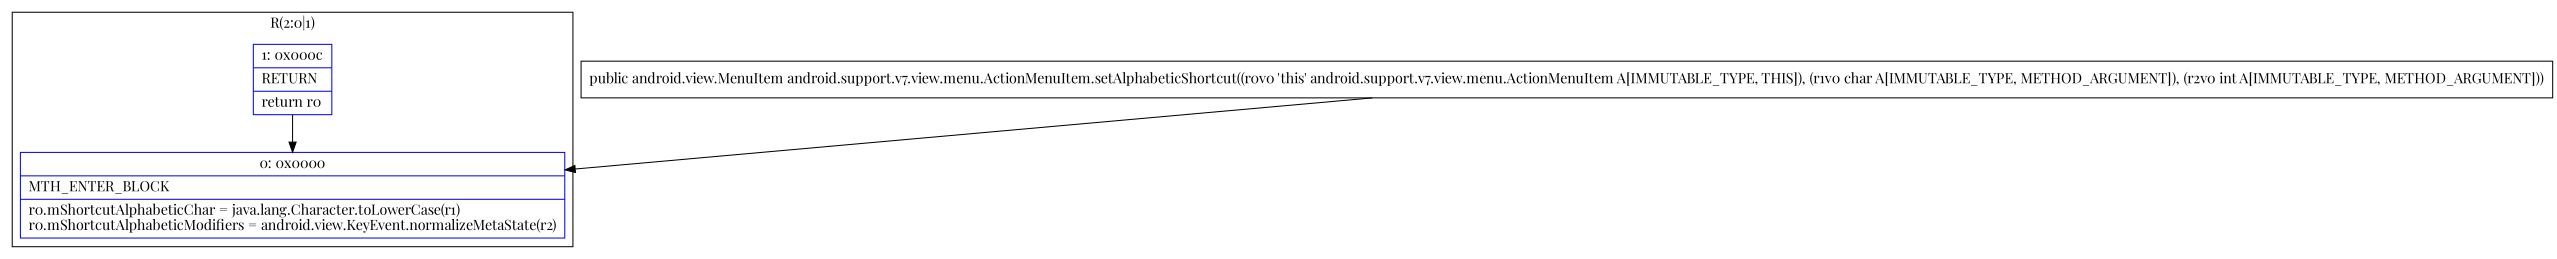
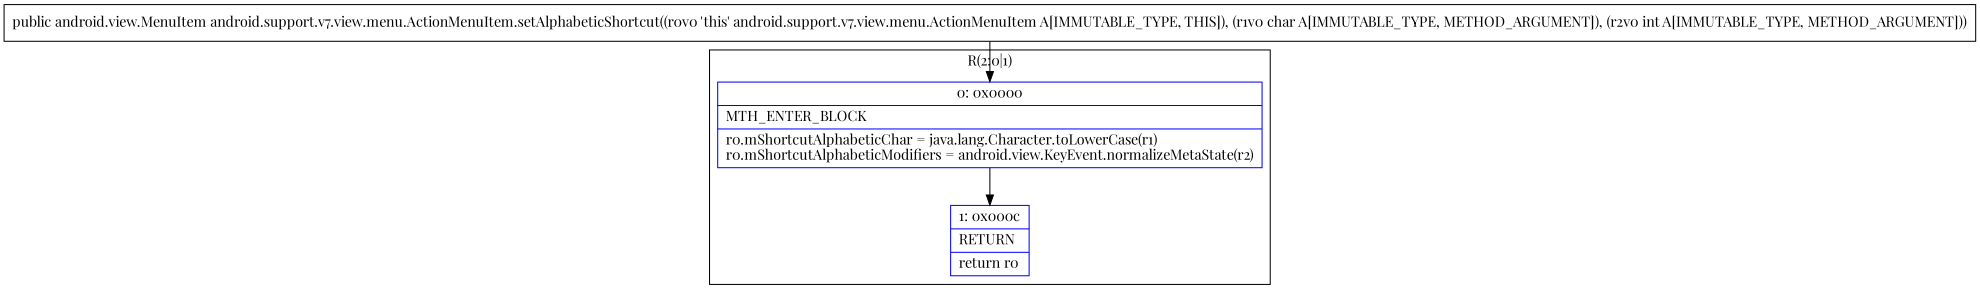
edge "1: 0x000c" -> "0: 0x0000": reversed
